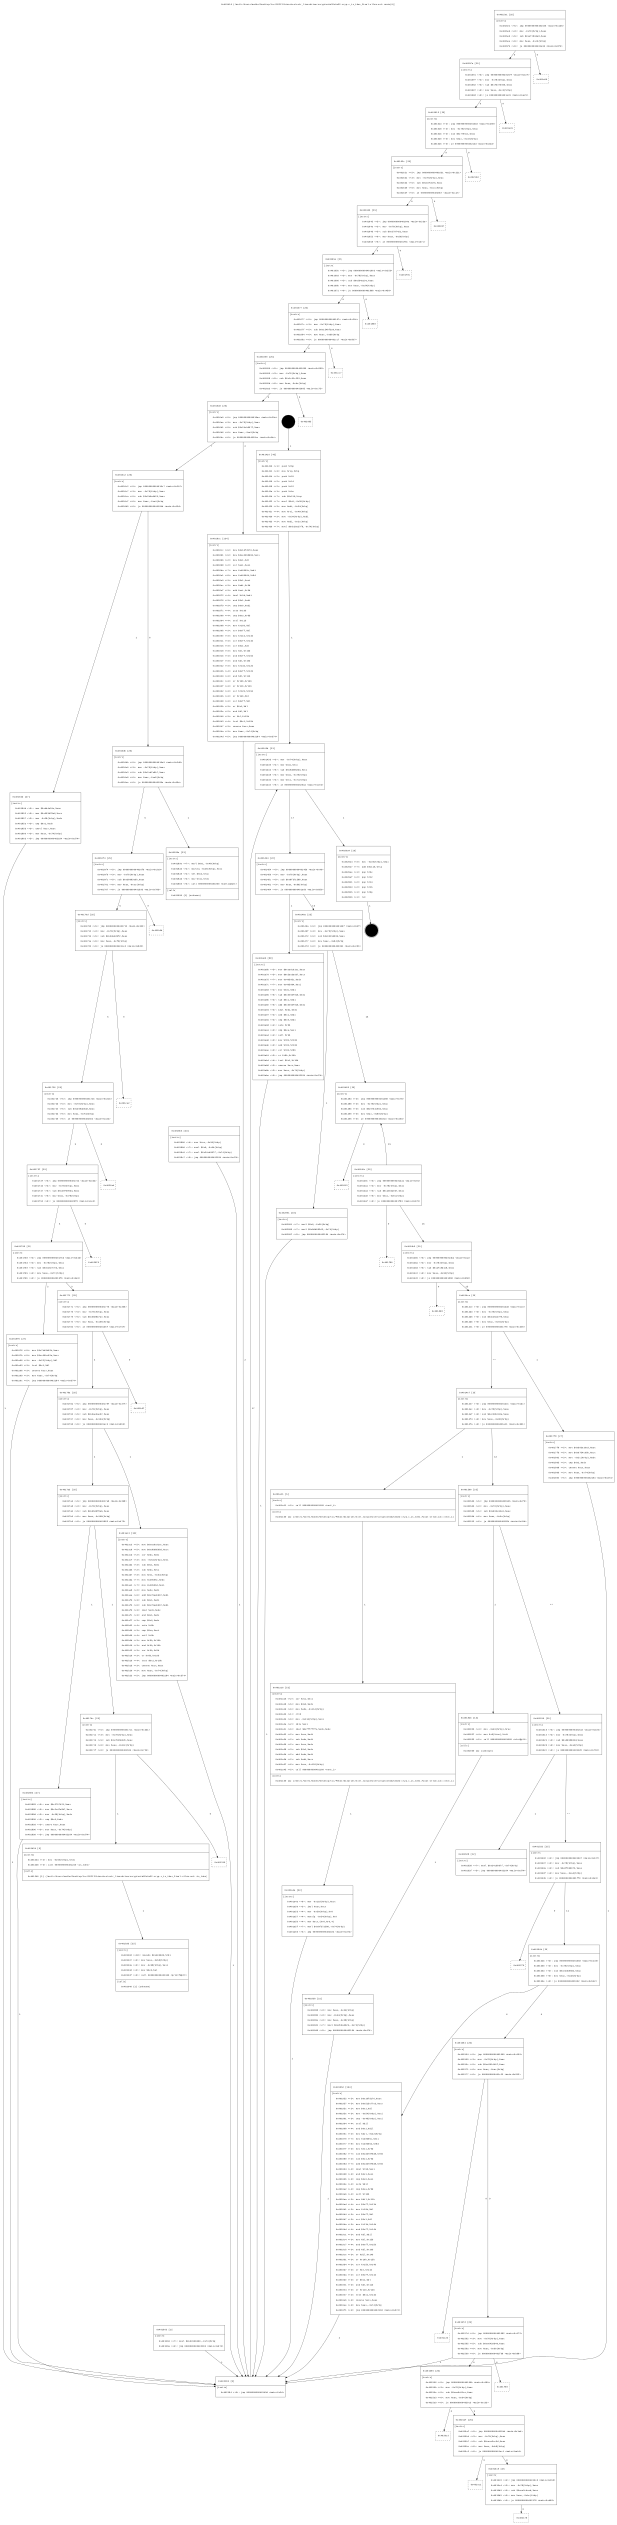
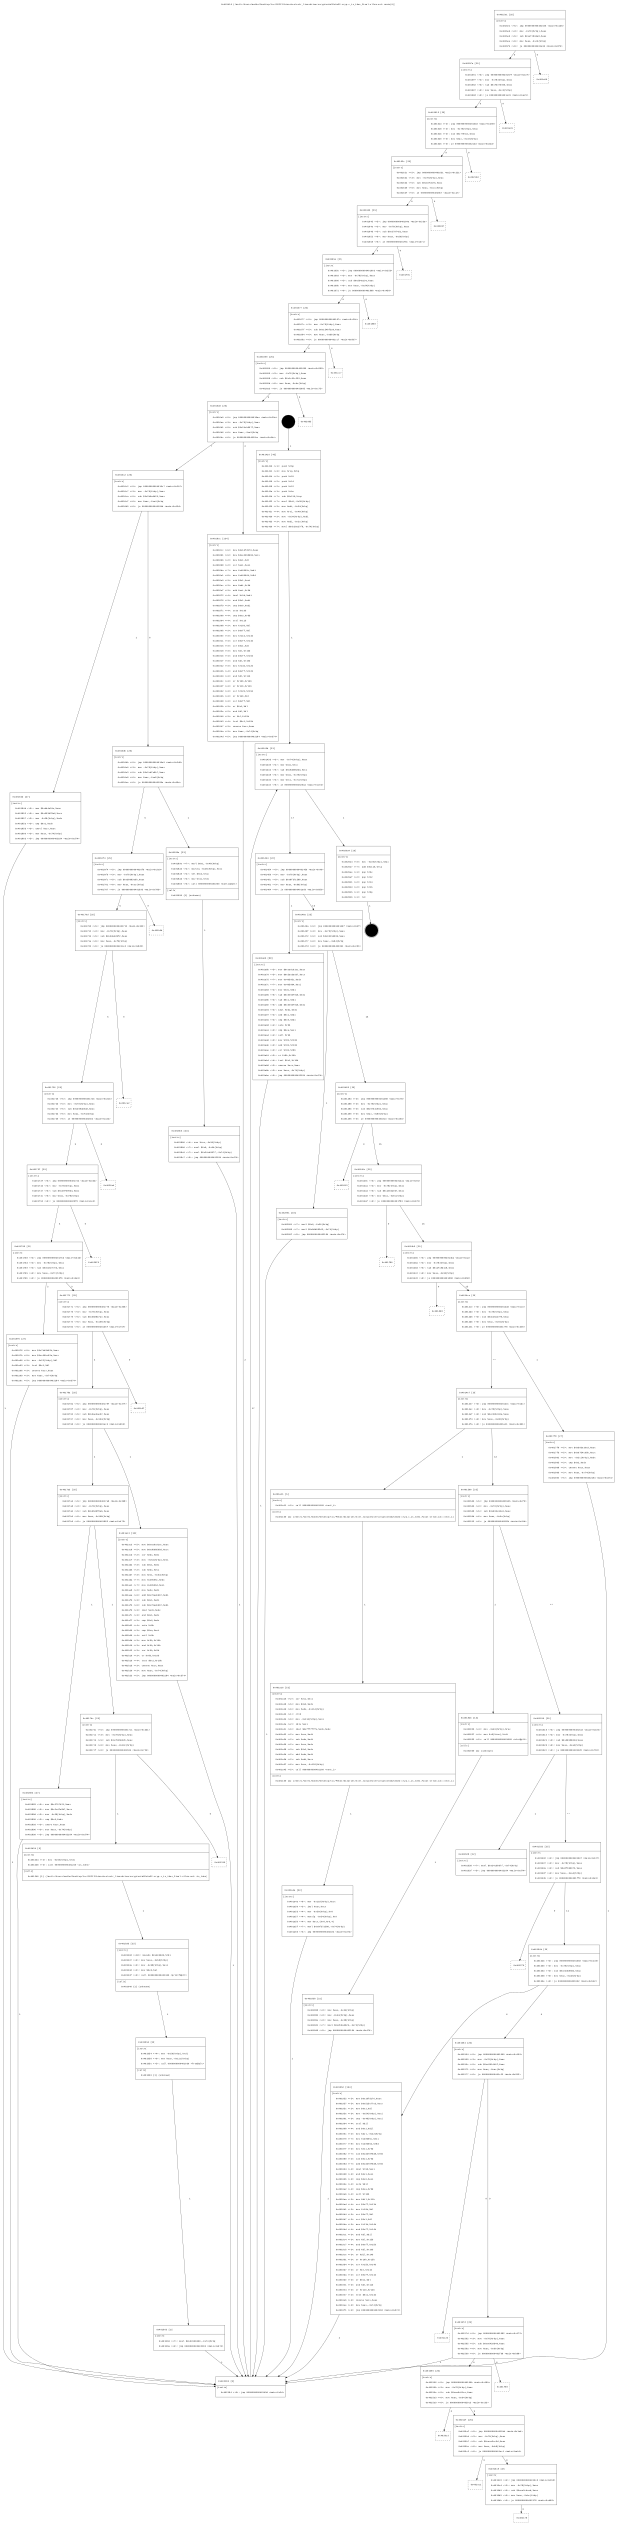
edge "0x40189e [23]" -> "0x4018b5 [23]": added, label "1"
edge "0x40149c [25]" -> "0x401483 [25]": reversed
node "0x401b54 [15]": added
